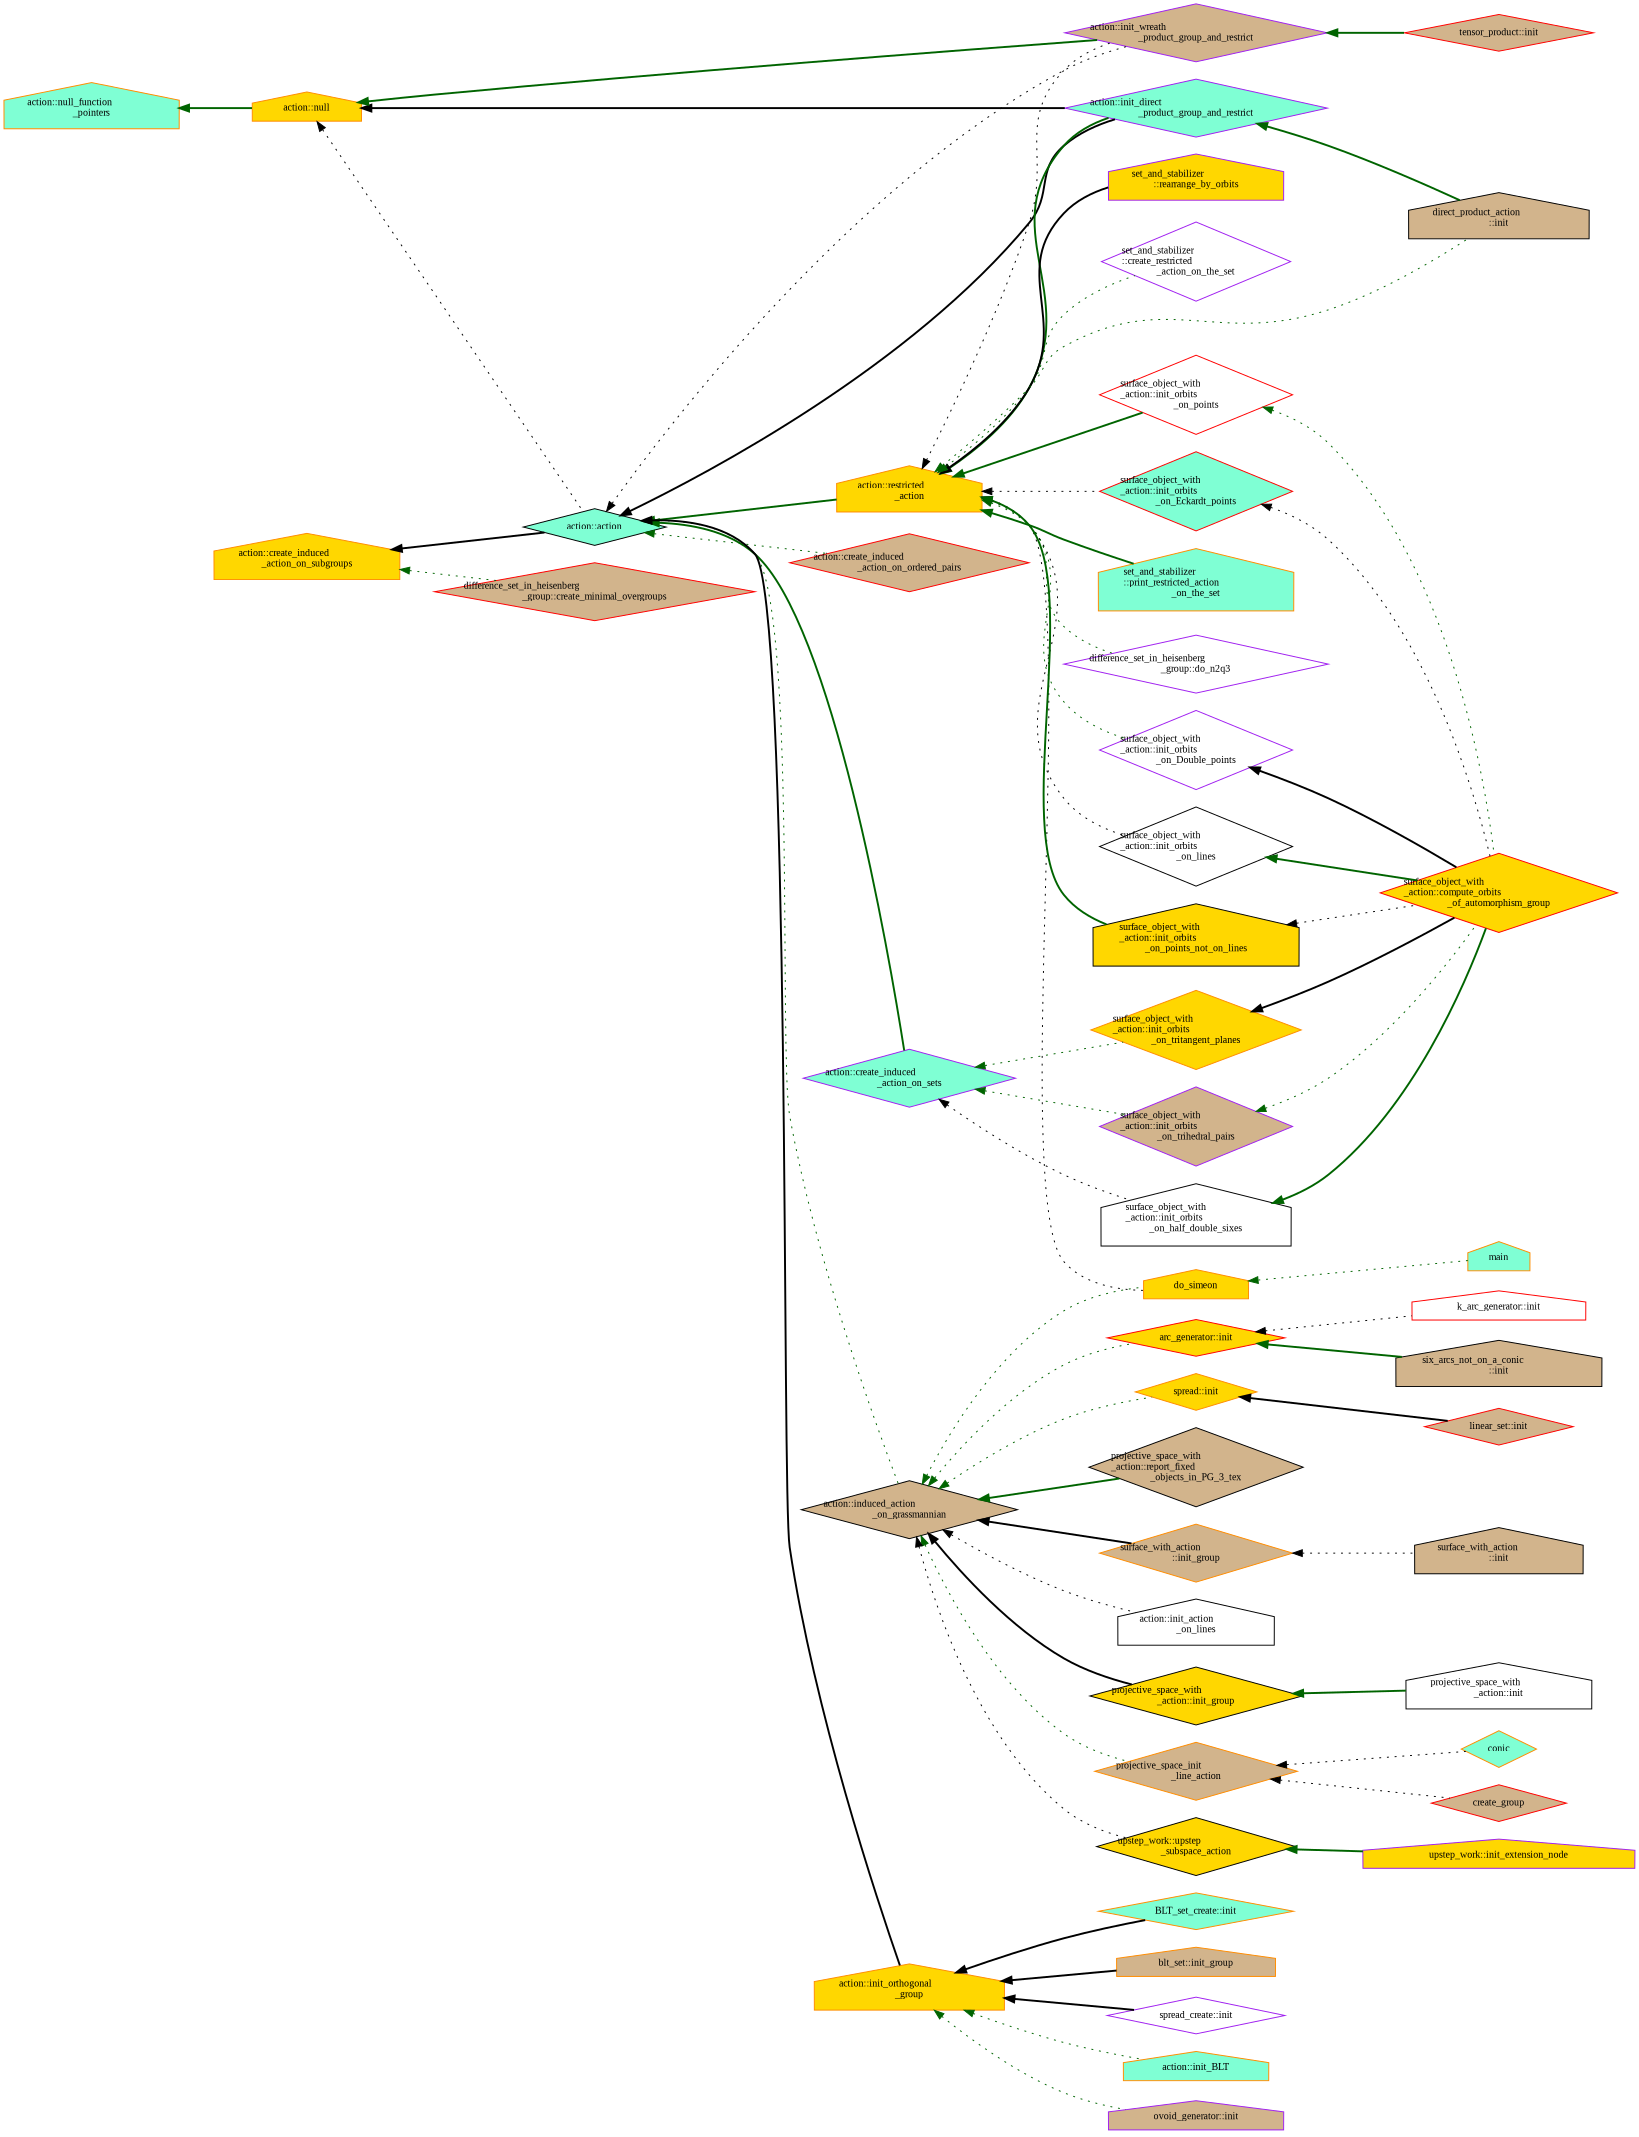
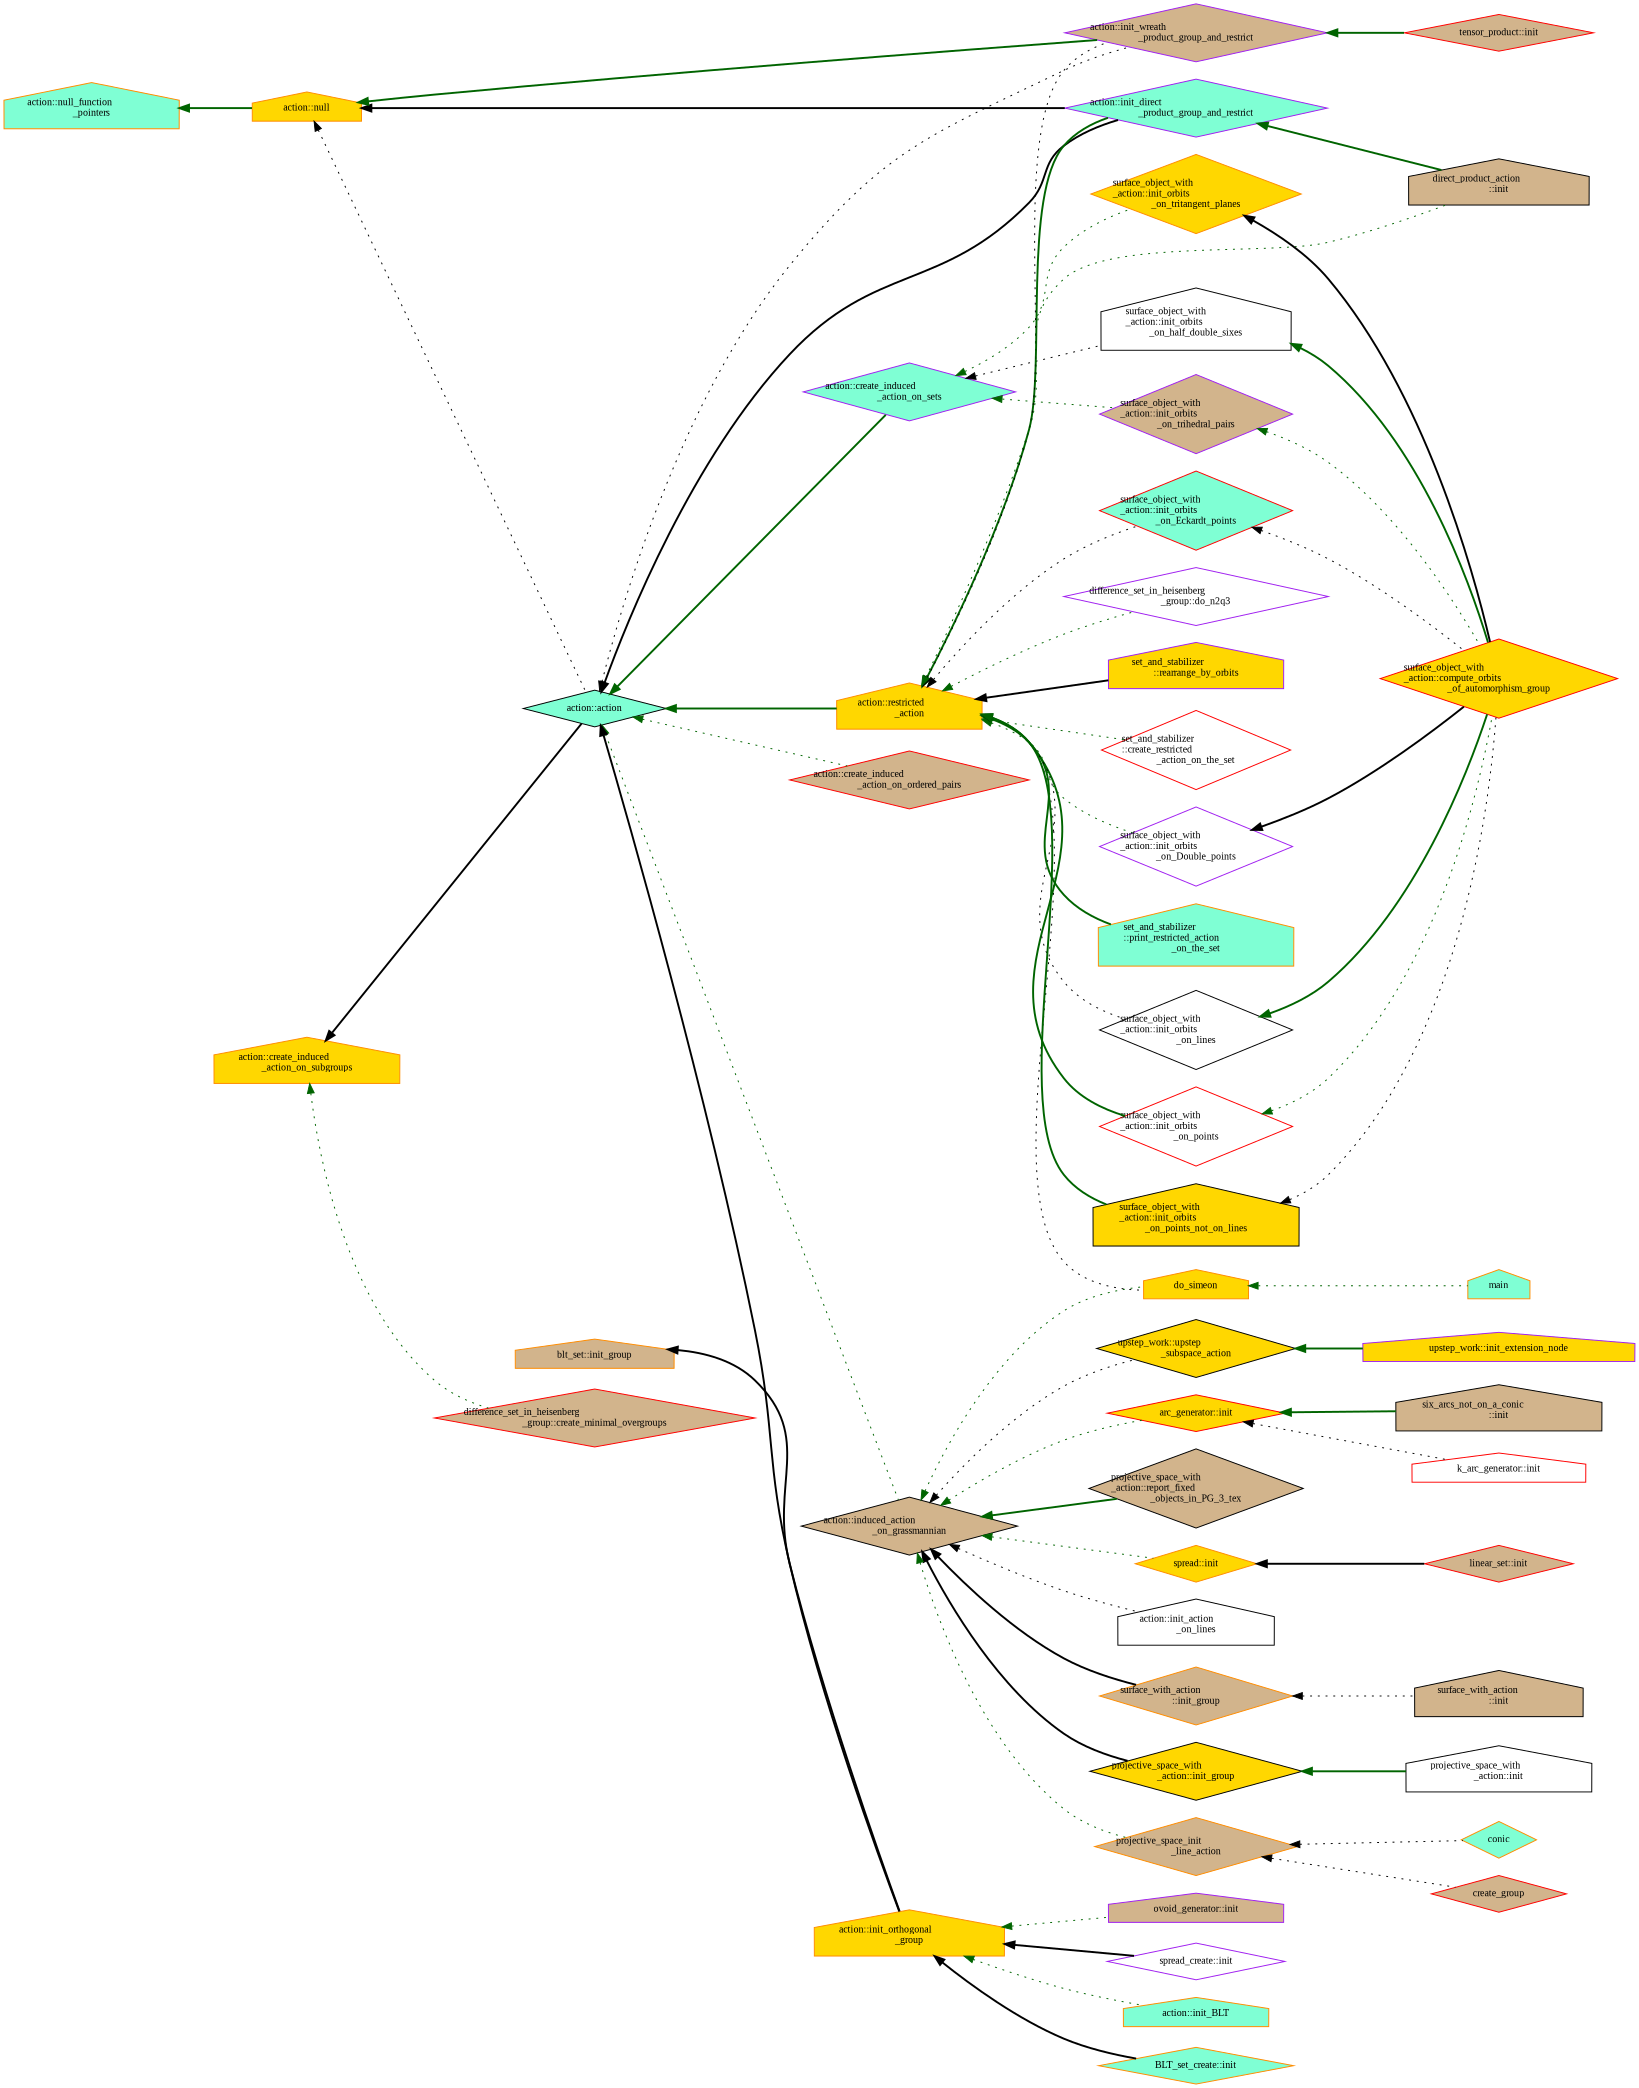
node "set_and_stabilizer ::create_restricted _action_on_the_set": color purple -> red
edge "blt_set::init_group" -> "action::init_orthogonal _group": reversed
